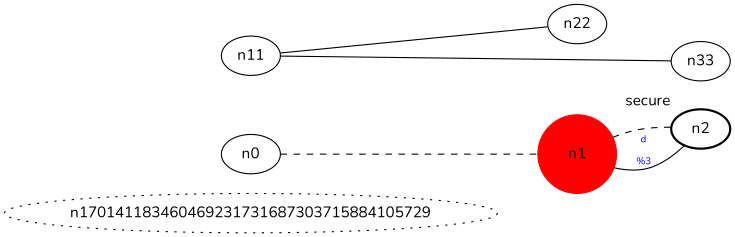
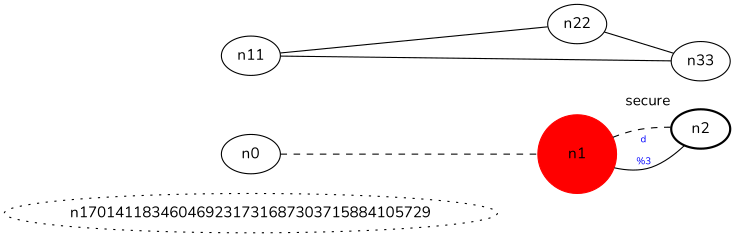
edge "n22" -- "n33": added
